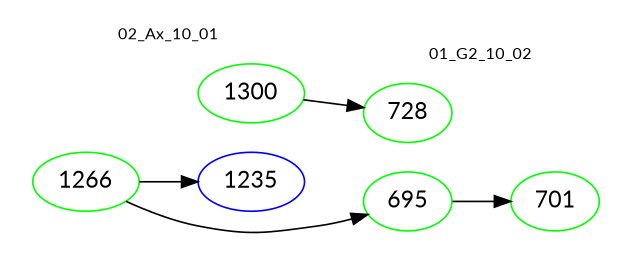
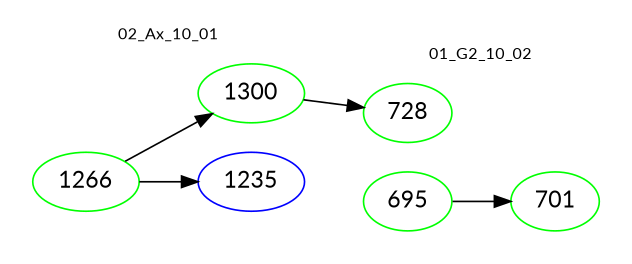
edge "1266" -> "695": now "1266" -> "1300"
